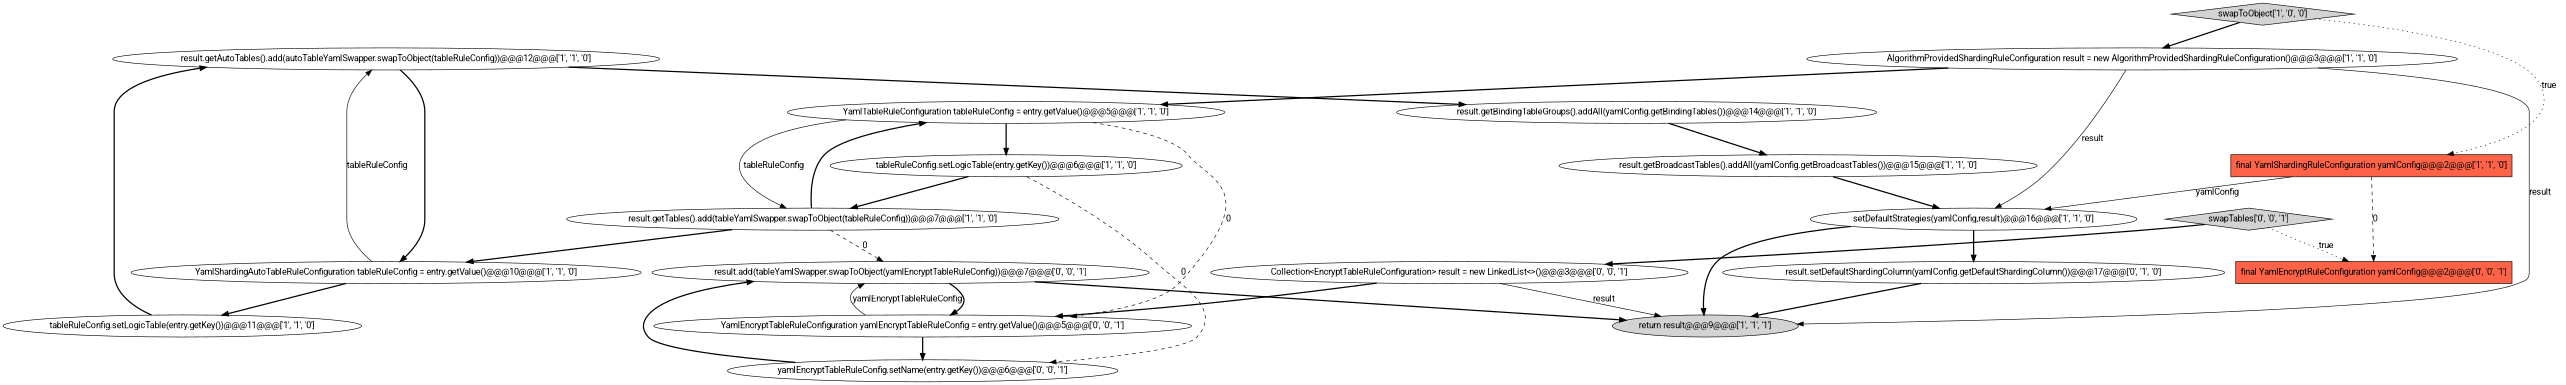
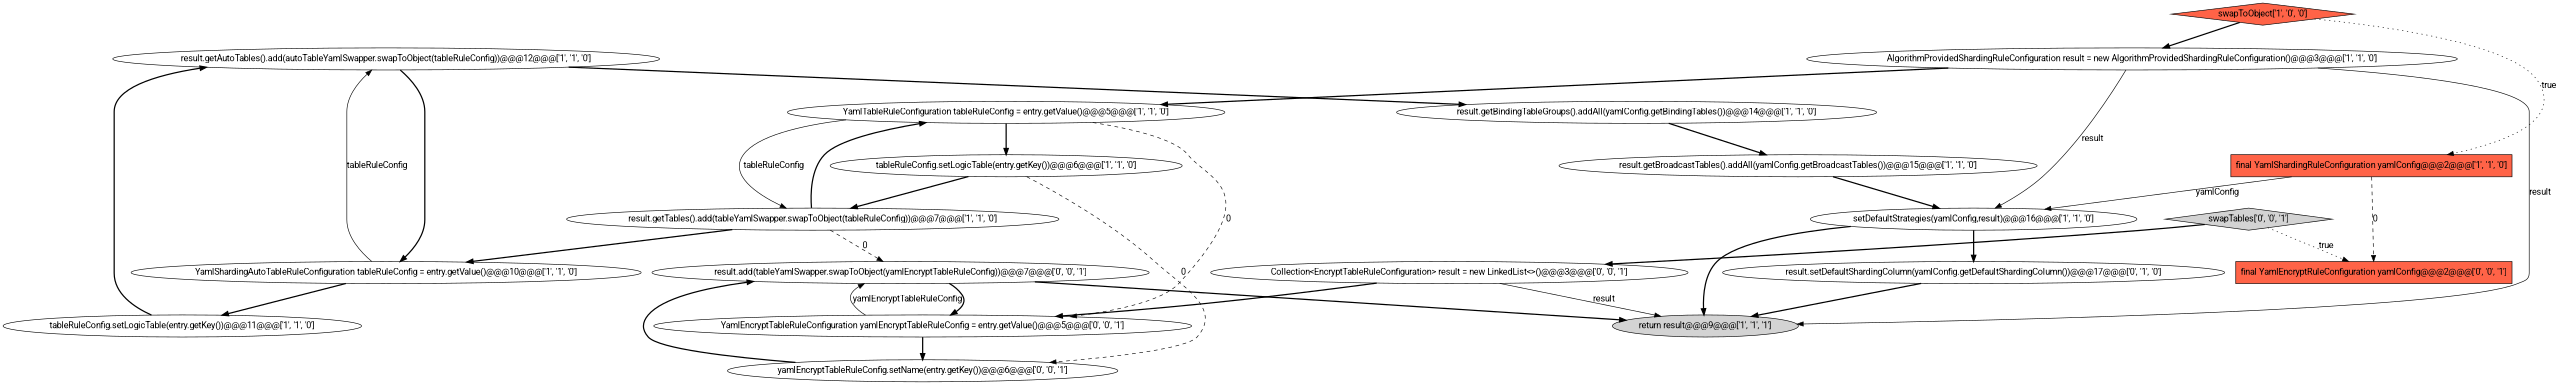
node "swapToObject['1', '0', '0']": fillcolor lightgray -> tomato
